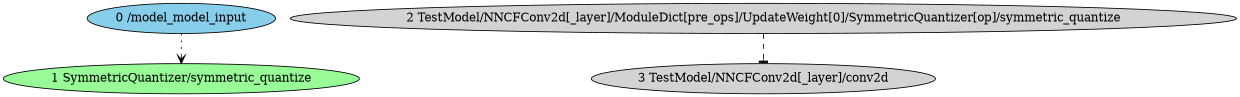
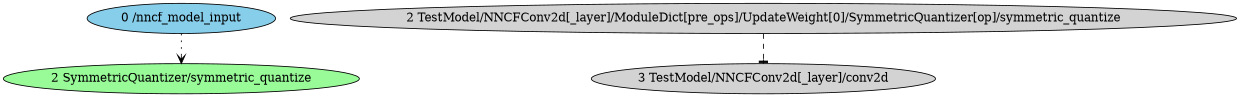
node "0 /model_model_input": label "0 /model_model_input" -> "0 /nncf_model_input"
node "1 SymmetricQuantizer/symmetric_quantize": label "1 SymmetricQuantizer/symmetric_quantize" -> "2 SymmetricQuantizer/symmetric_quantize"
